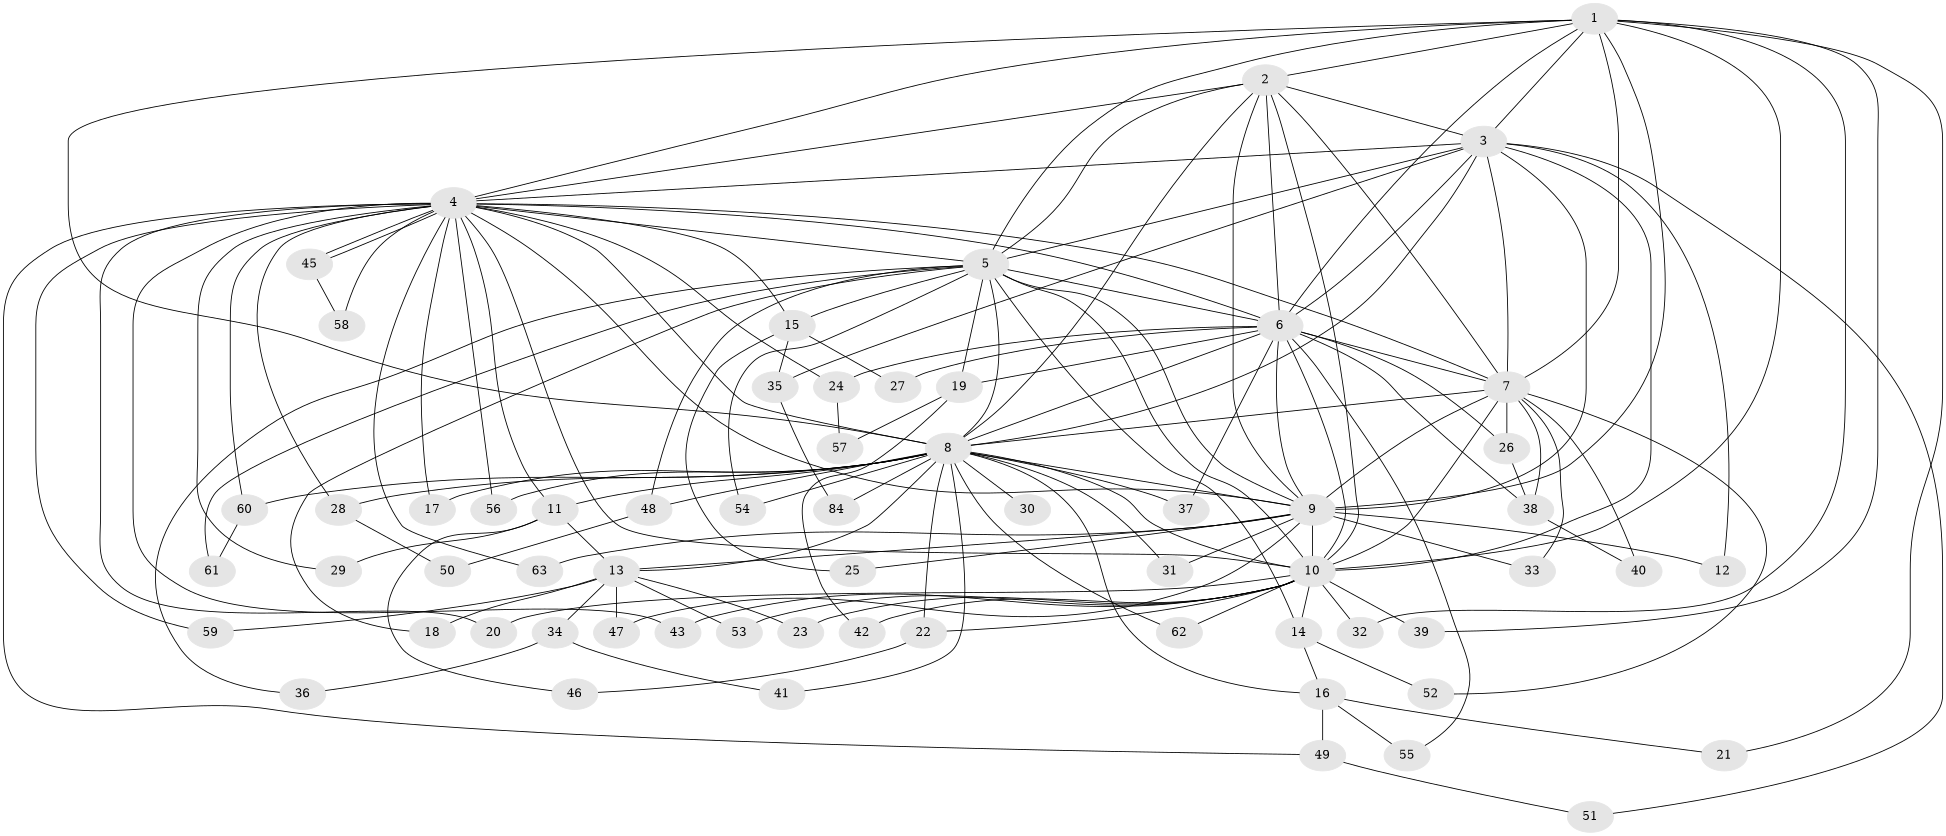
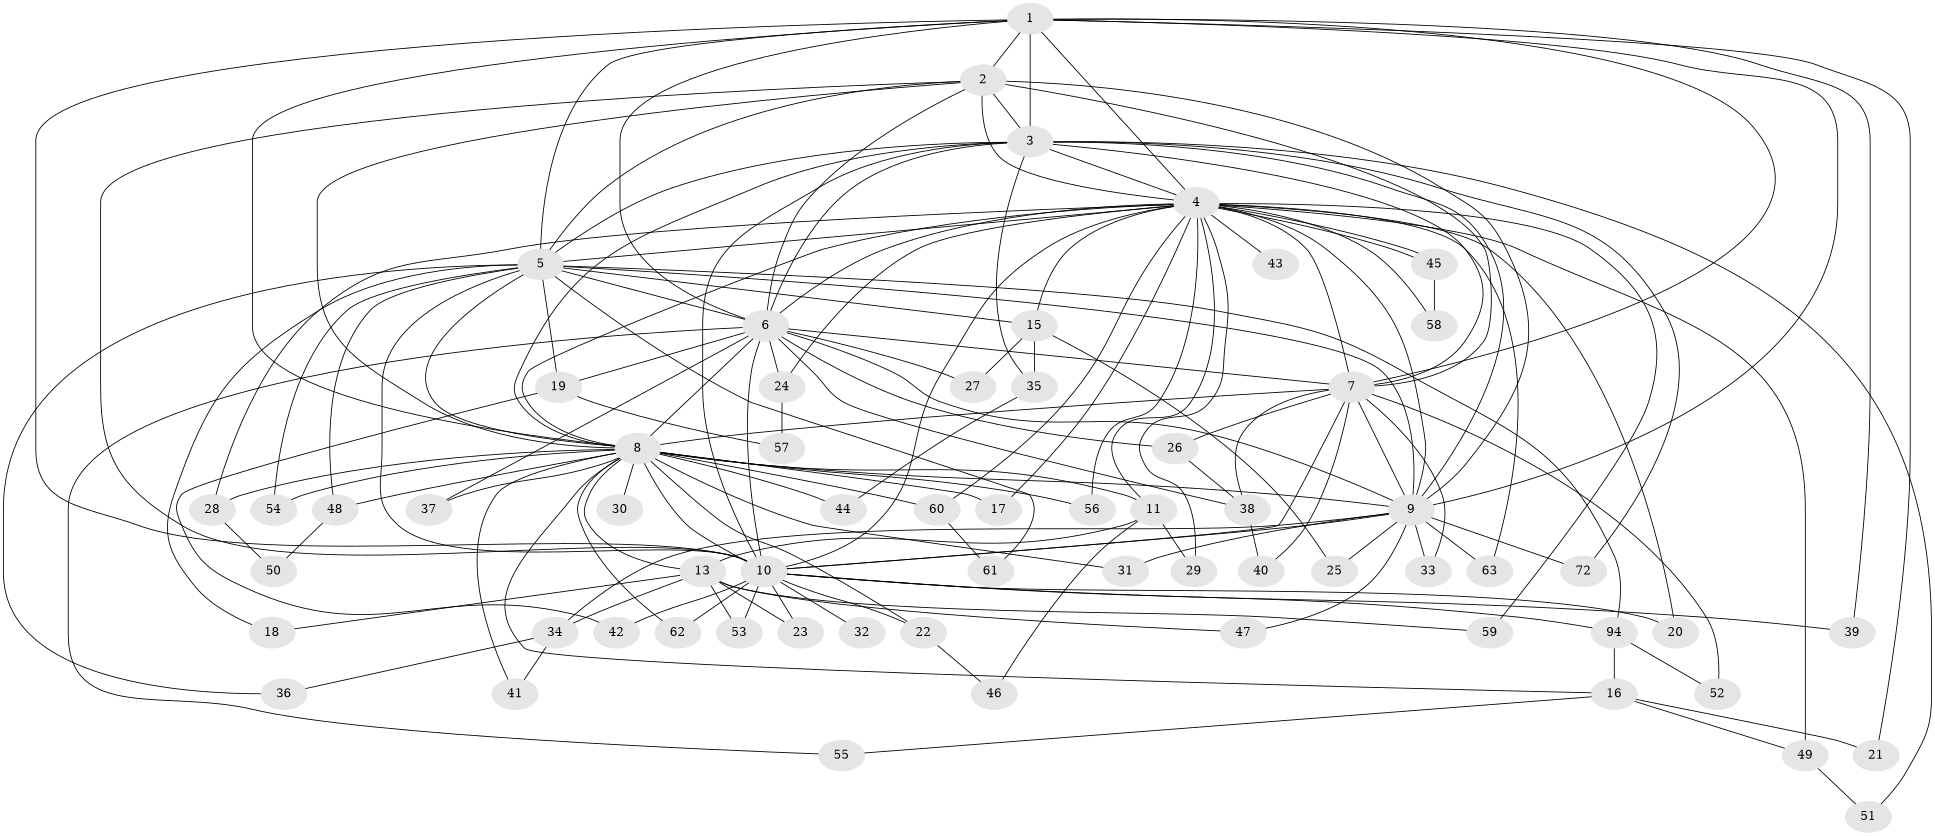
edge "1" -- "32": removed
node "84": label "84" -> "44"
edge "9" -- "13": now "9" -- "34"
node "12": label "12" -> "72"
edge "10" -- "43": removed
node "14": label "14" -> "94"
